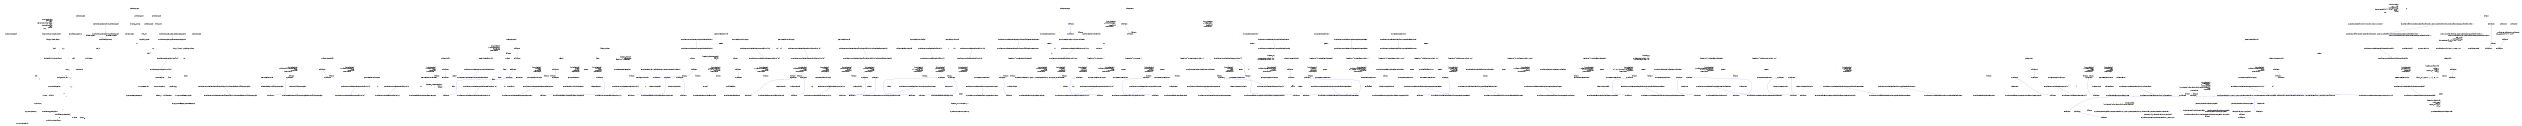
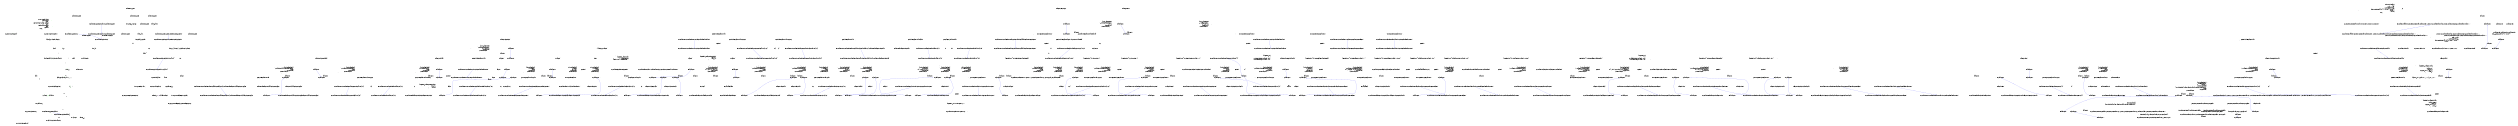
node "FakeOptionsWithDouble System.Text.StringBuilder.StringBuilder(int)": label "FakeOptionsWithDouble System.Text.StringBuilder.StringBuilder(int)" -> "Entry System.Text.StringBuilder.StringBuilder(int)"
